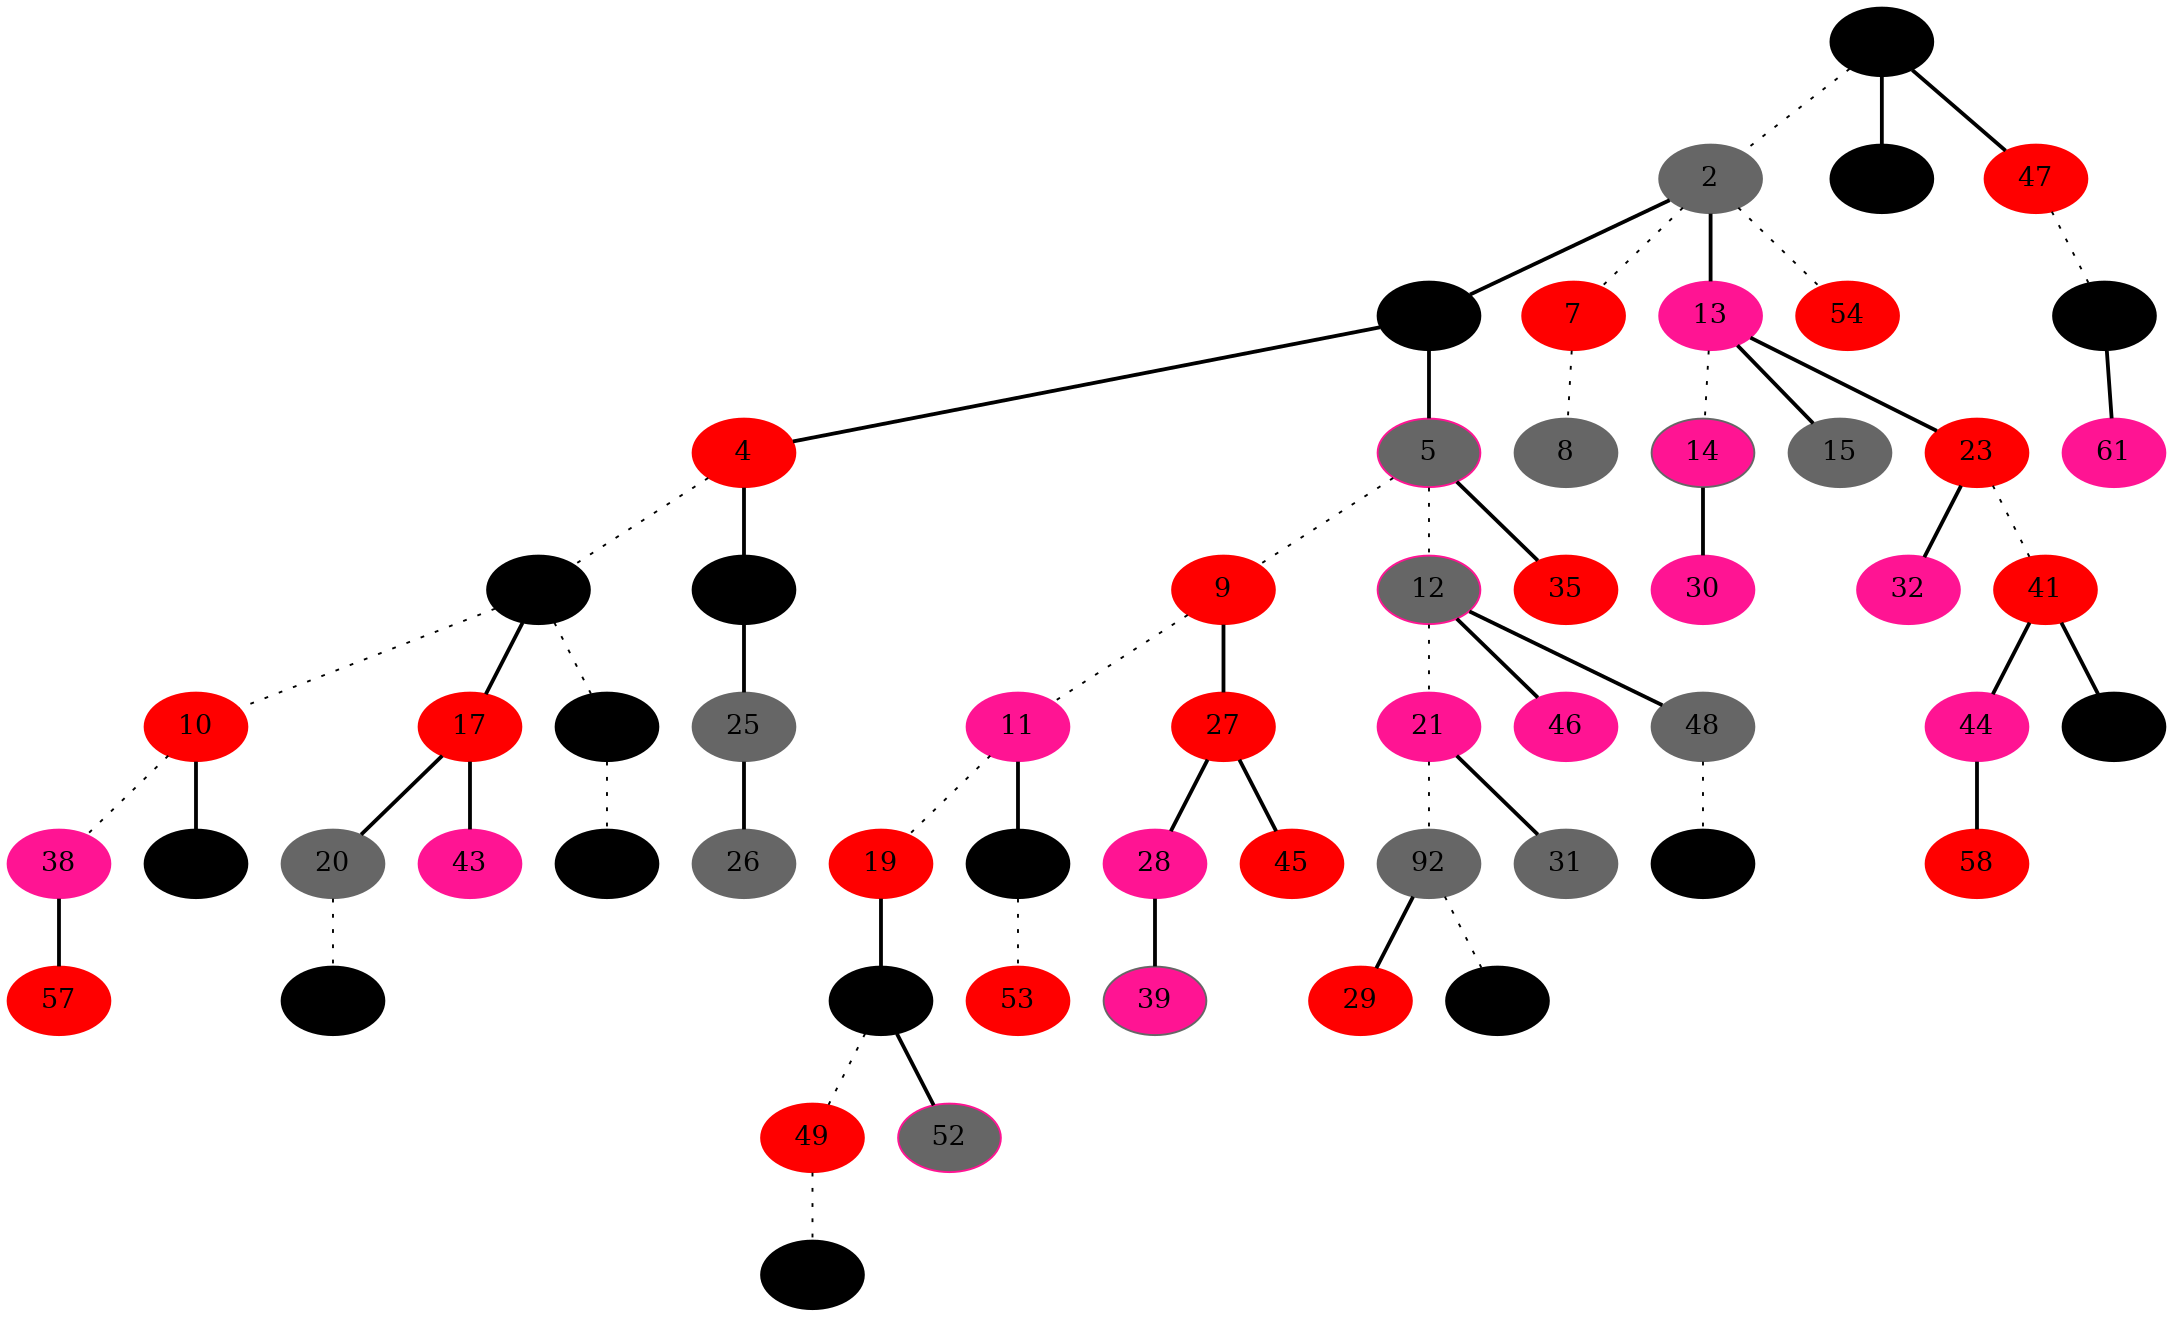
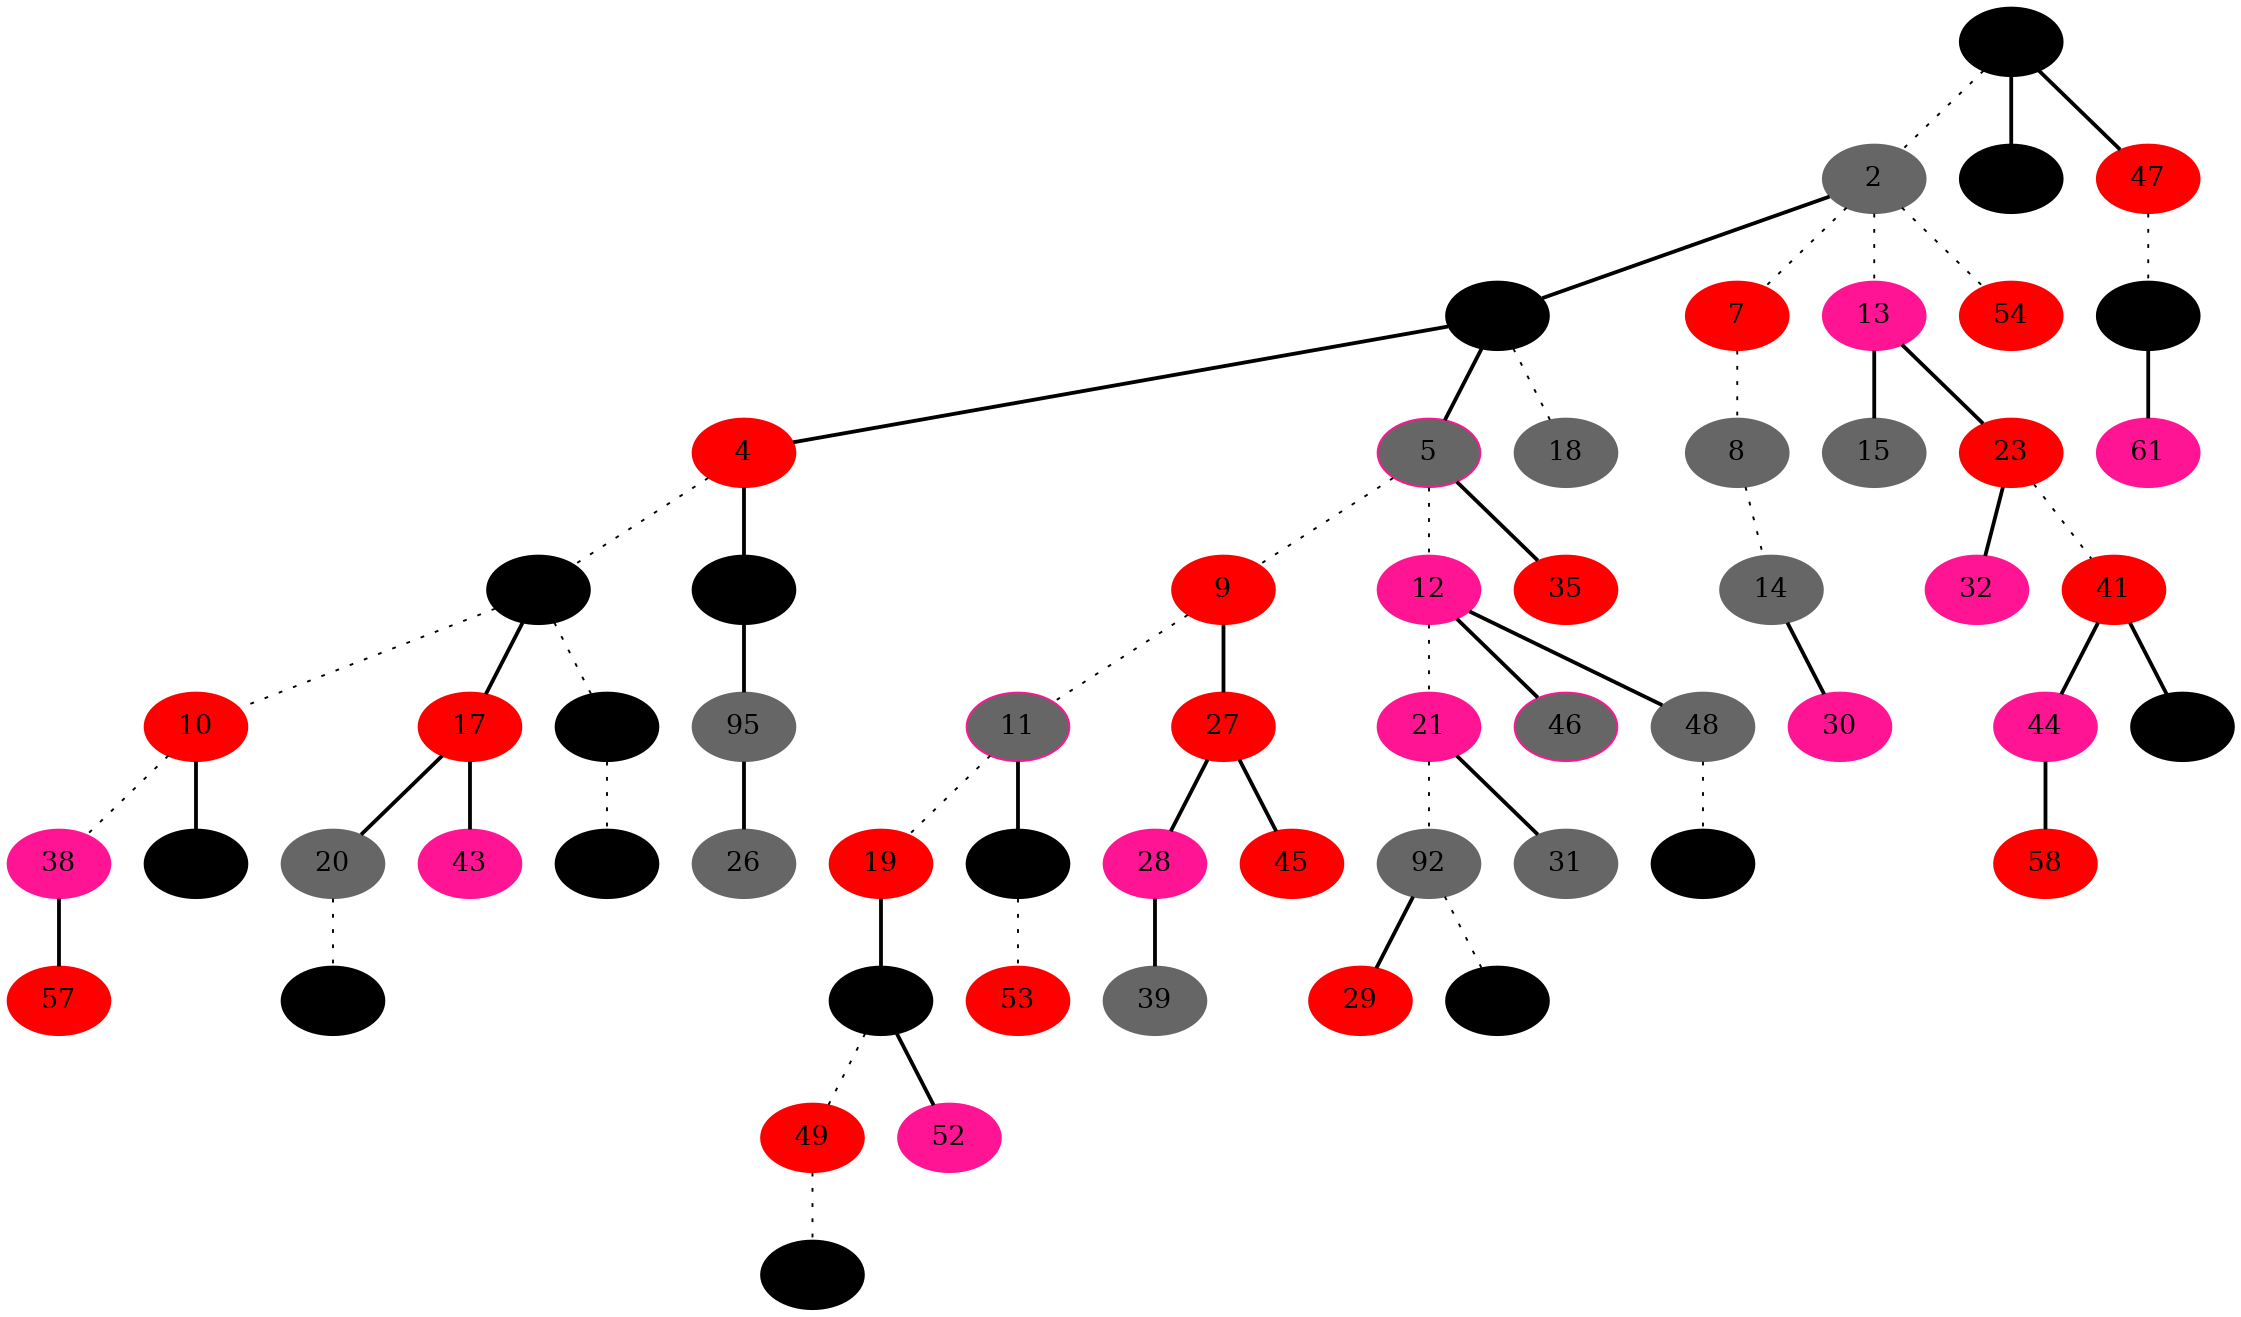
edge "2" -- "13": style bold -> dotted
edge "13" -- "14": now "8" -- "14"
node "18": added
node "14": fillcolor deeppink -> gray40
node "12": fillcolor gray40 -> deeppink
node "25": label "25" -> "95"
node "11": fillcolor deeppink -> gray40
node "46": fillcolor deeppink -> gray40
node "39": fillcolor deeppink -> gray40
node "52": fillcolor gray40 -> deeppink
